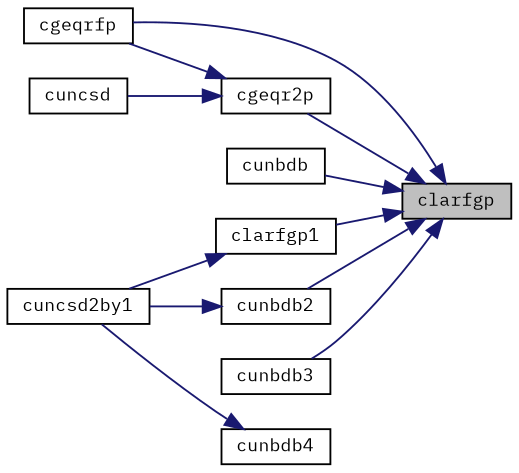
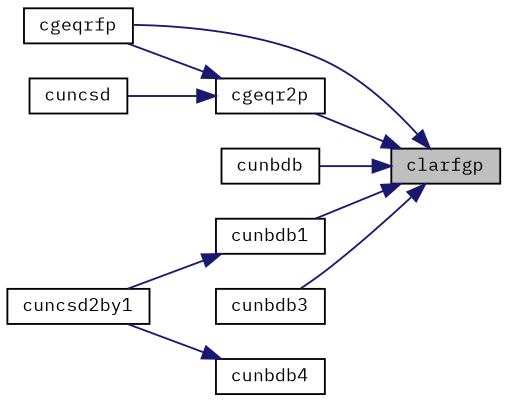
node "clarfgp1": label "clarfgp1" -> "cunbdb1"
node "cunbdb2": removed
